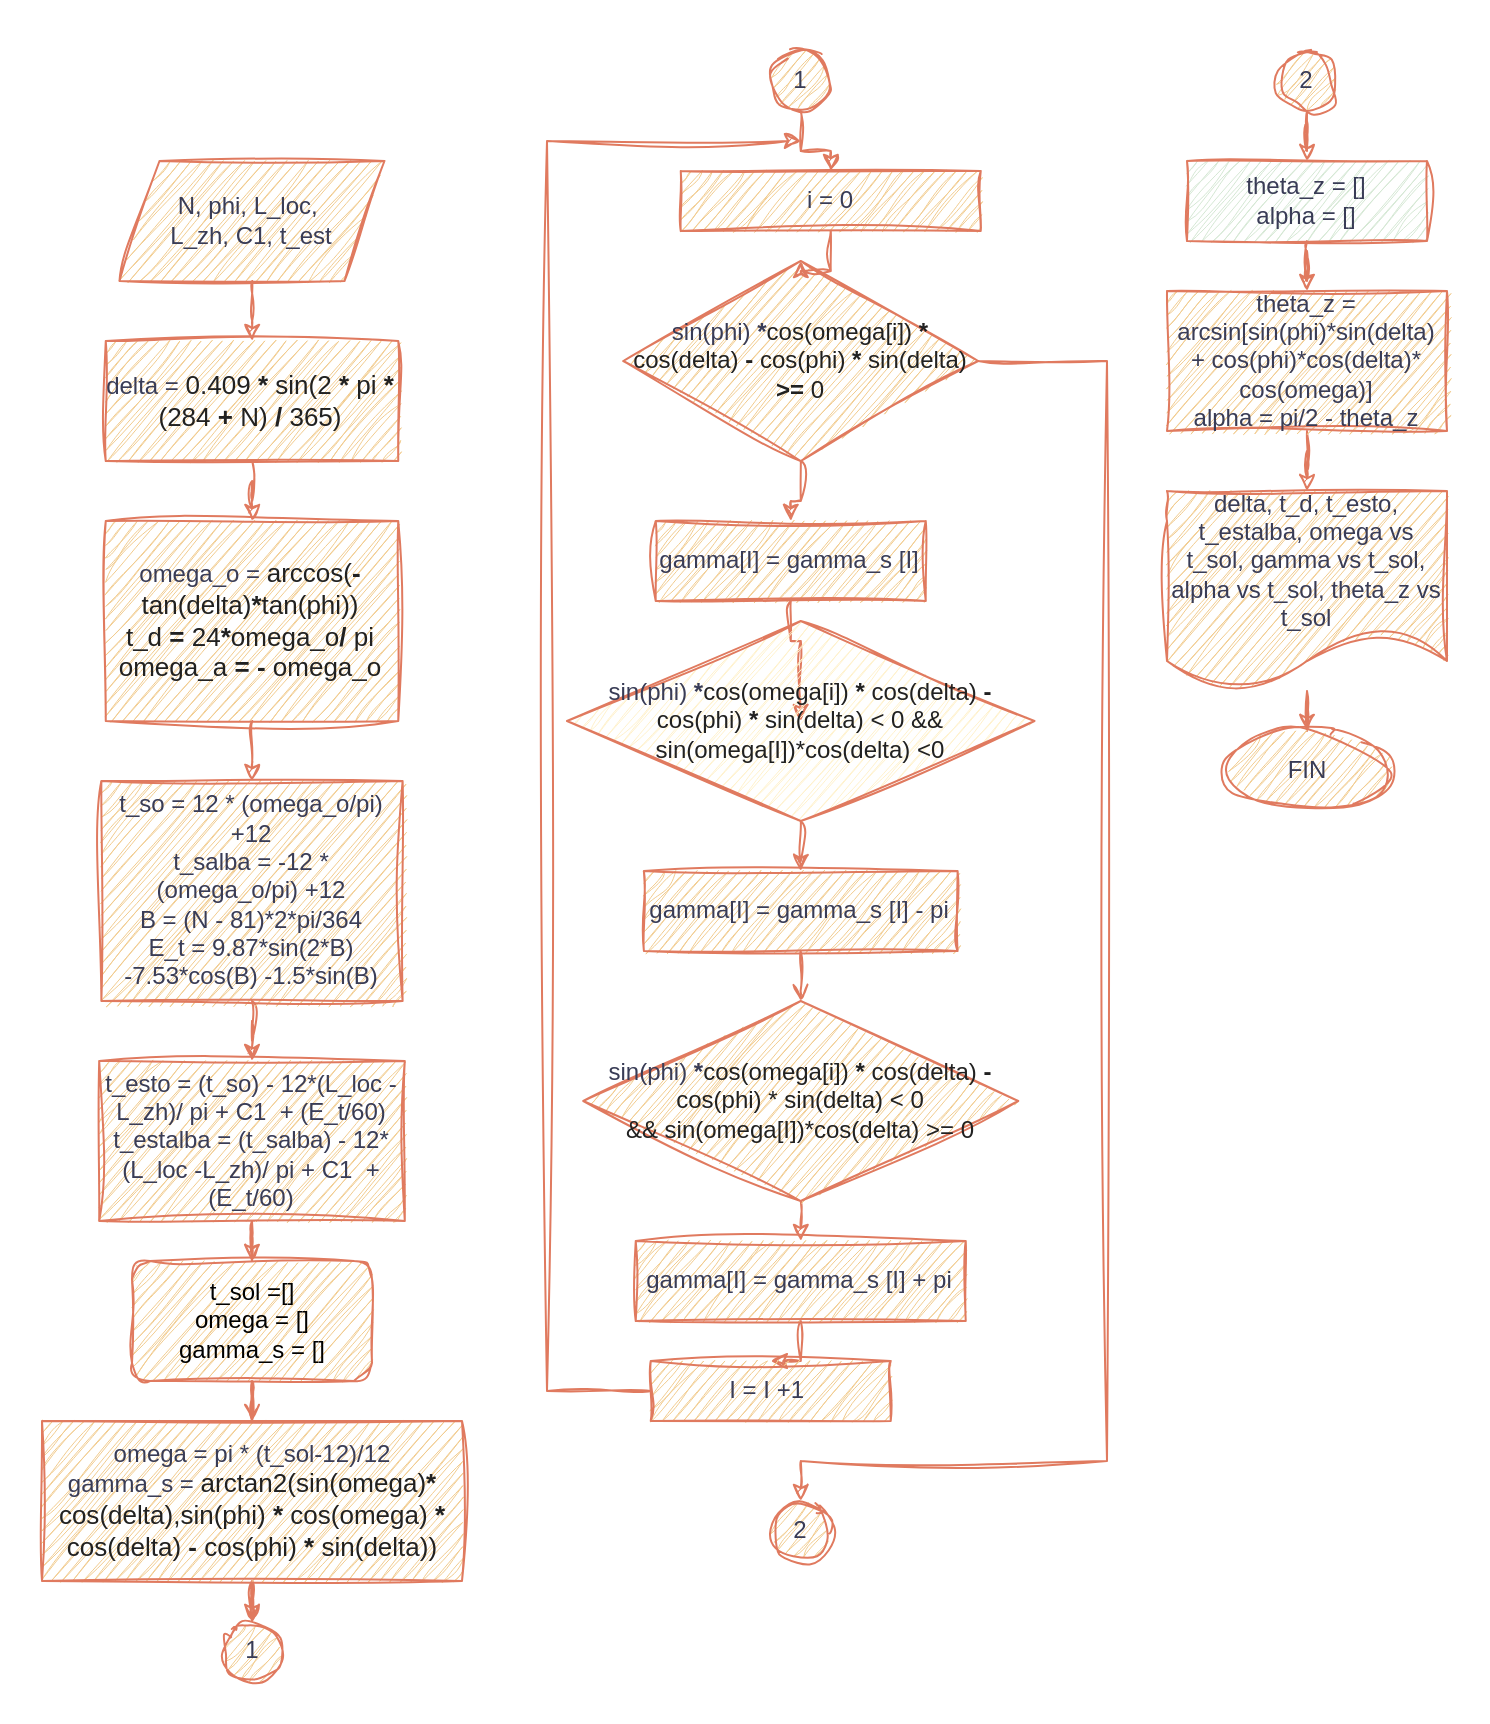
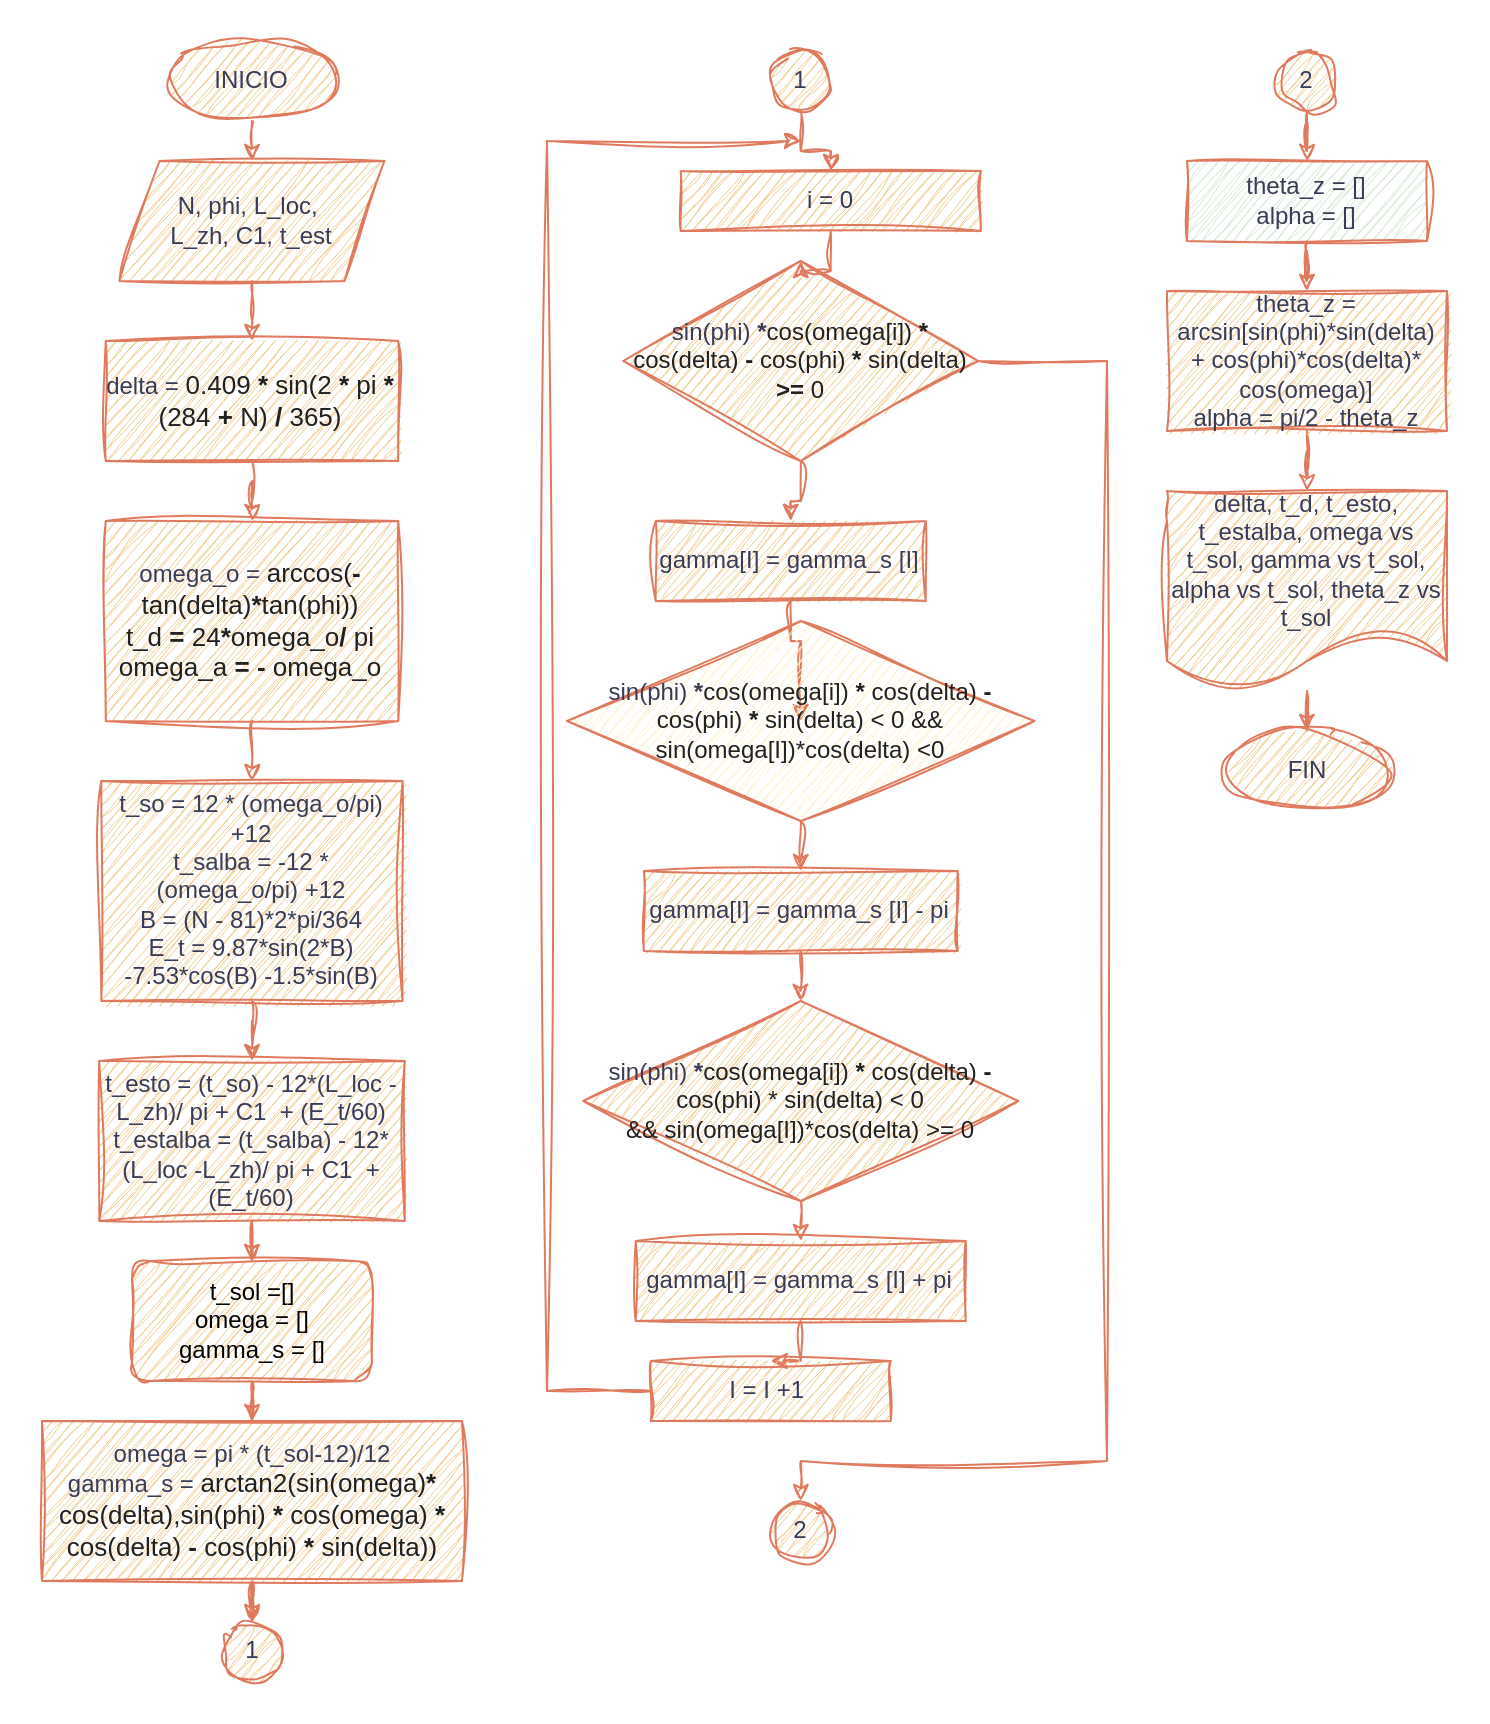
node "INICIO": added
edge "INICIO" -> "N, phi, L_loc, L_zh, C1, t_est": added
edge "gamma[I] = gamma_s [I] - pi" -> "sin(phi) *cos(omega[i]) * cos(delta) - cos(phi) * sin(delta) < 0 && sin(omega[I])*cos(delta) >= 0": arrowhead open -> classic
edge "t_sol =[] omega = [] gamma_s = []" -> "omega = pi * (t_sol-12)/12 gamma_s = arctan2(sin(omega)* cos(delta),sin(phi) * cos(omega) * cos(delta) - cos(phi) * sin(delta))": arrowhead open -> classic
